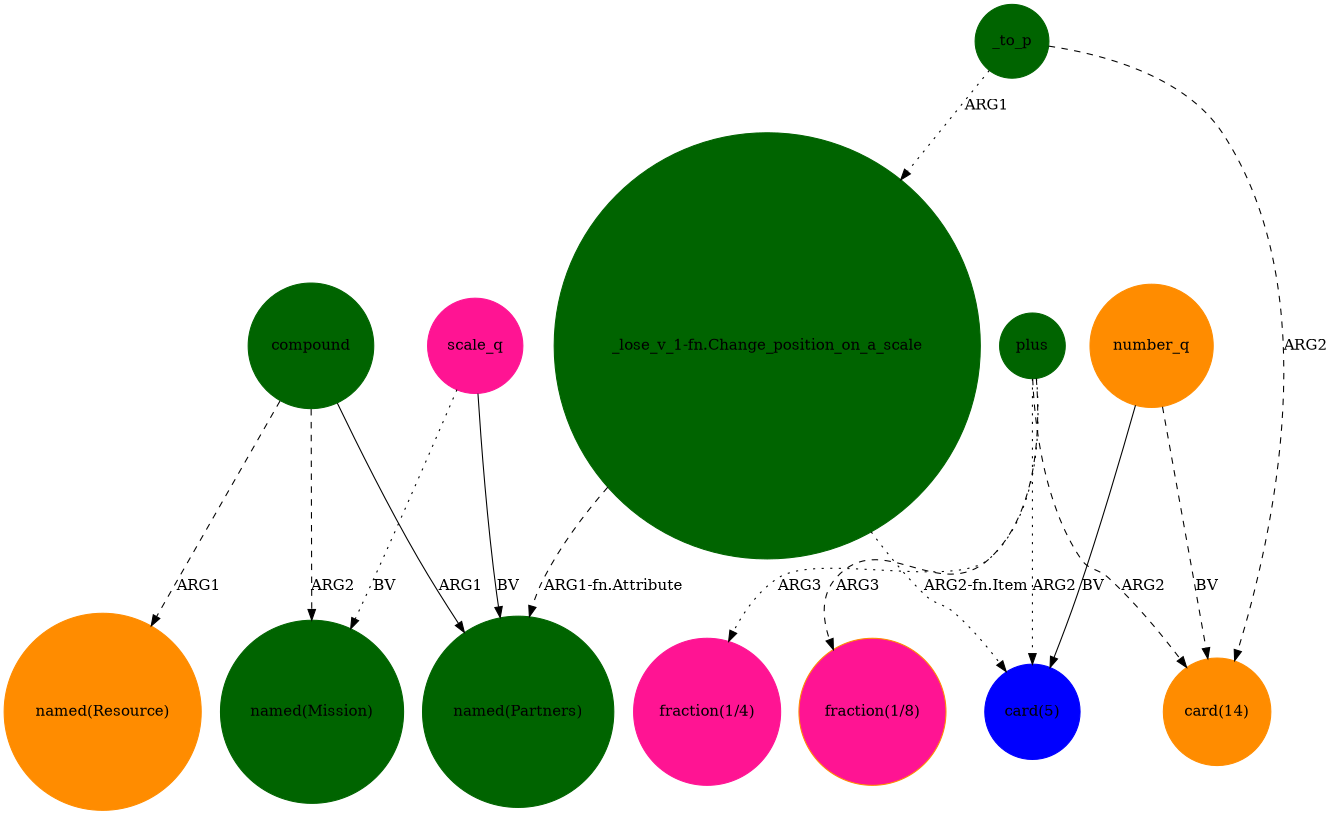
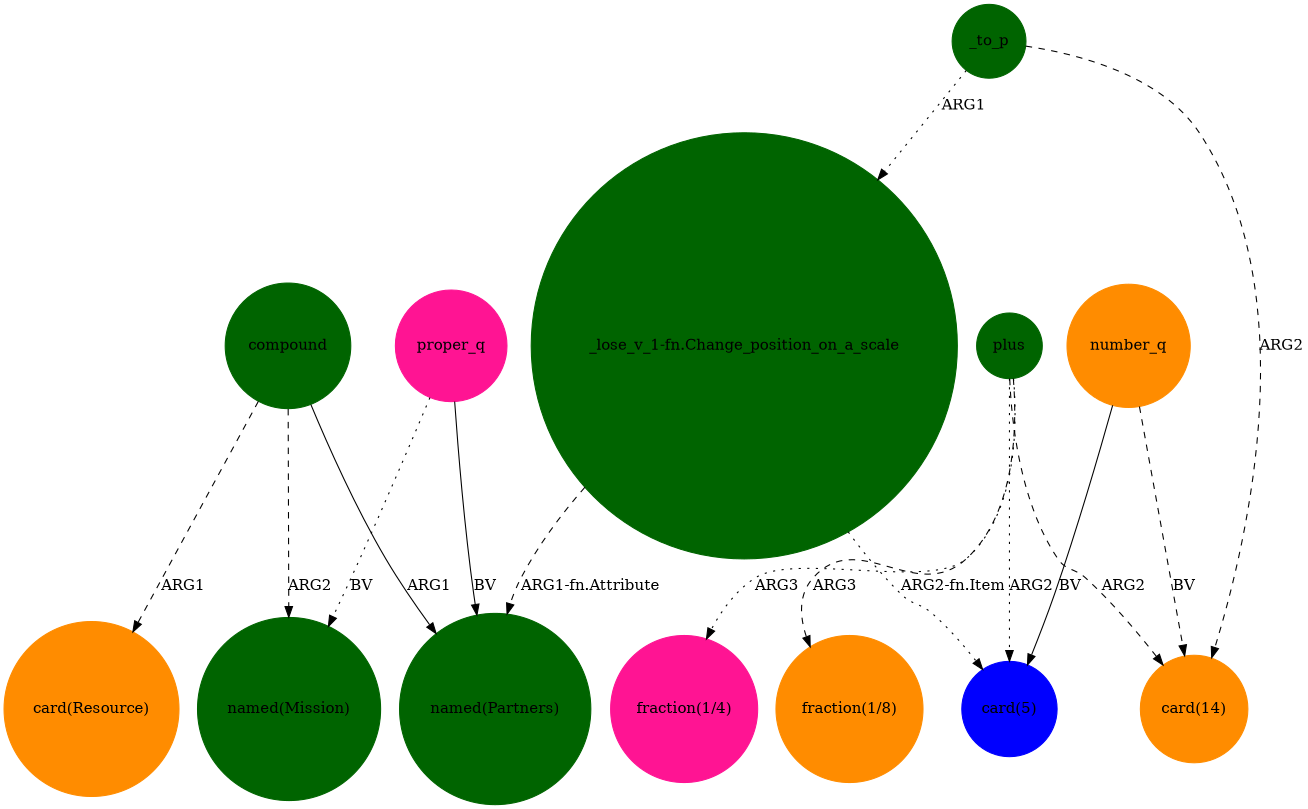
node "scale_q": label "scale_q" -> "proper_q"
node "named(Resource)": label "named(Resource)" -> "card(Resource)"
node "fraction(1/8)": fillcolor deeppink -> darkorange
